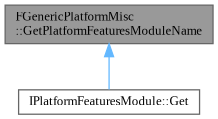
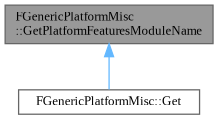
node "IPlatformFeaturesModule::Get": label "IPlatformFeaturesModule::Get" -> "FGenericPlatformMisc::Get"
